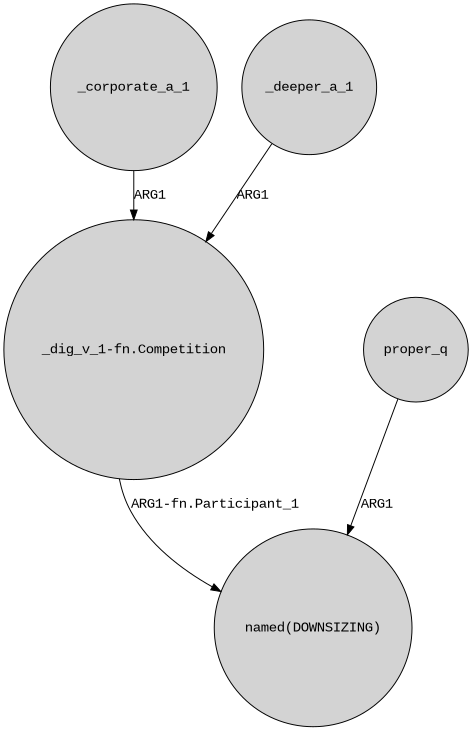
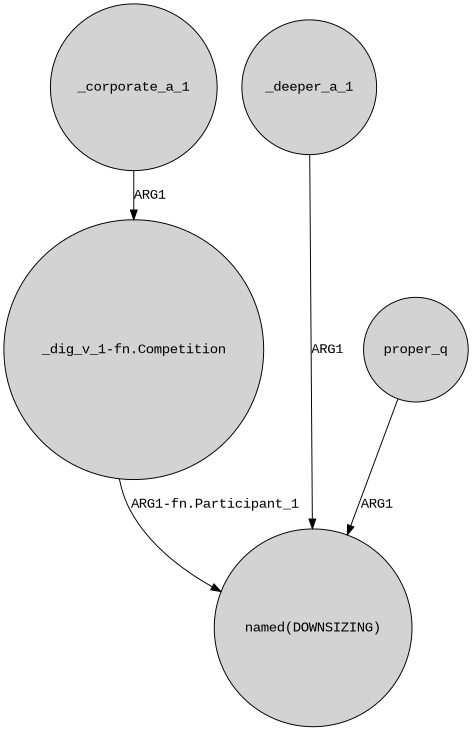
edge "_deeper_a_1" -> "_dig_v_1-fn.Competition": now "_deeper_a_1" -> "named(DOWNSIZING)"
